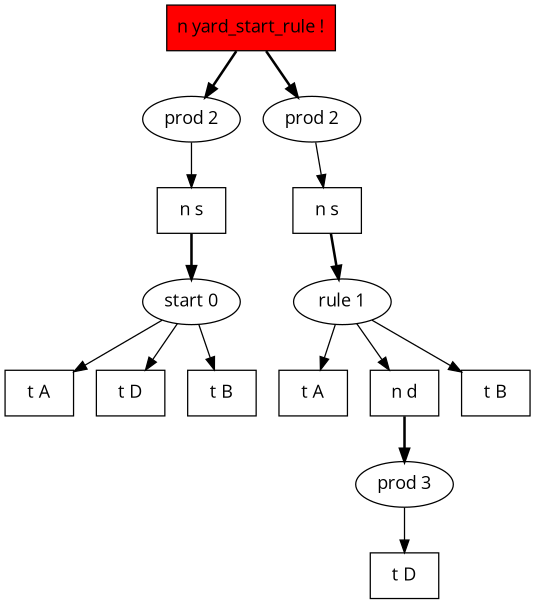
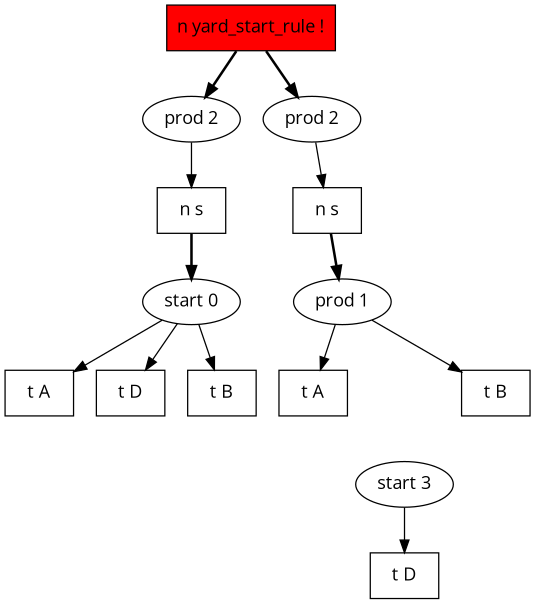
node "rule 1": label "rule 1" -> "prod 1"
node "n d": removed
node "prod 3": label "prod 3" -> "start 3"
